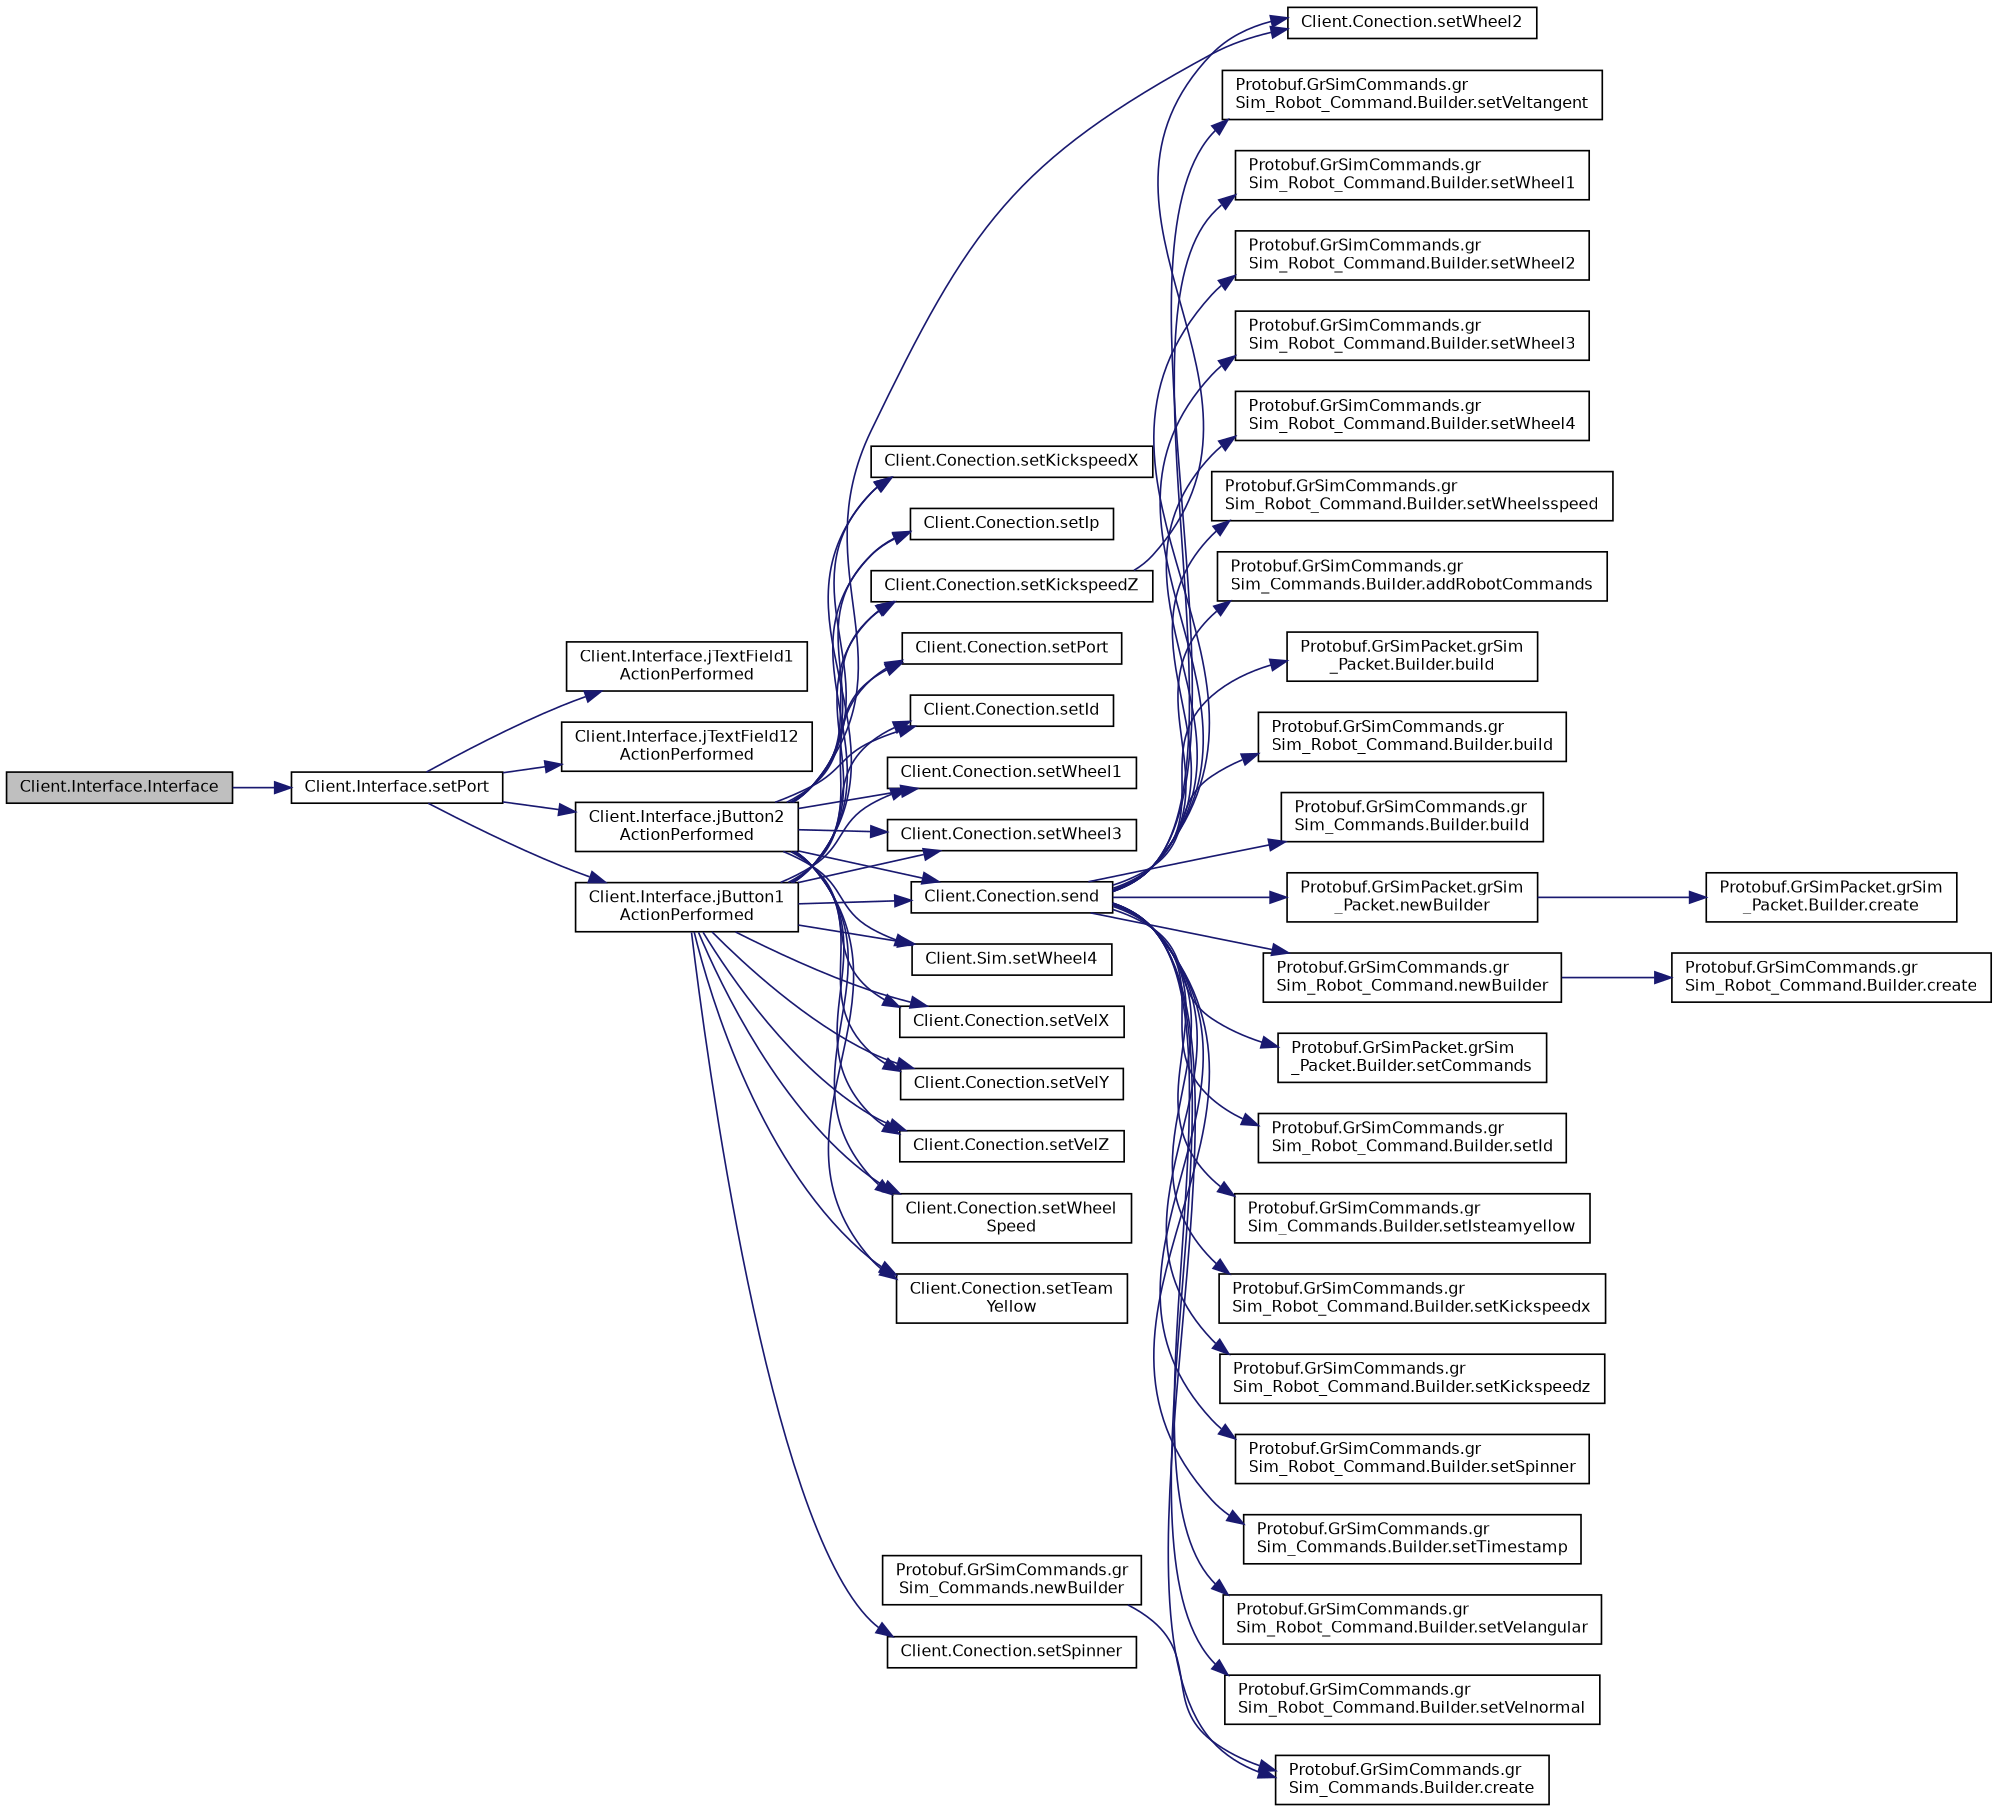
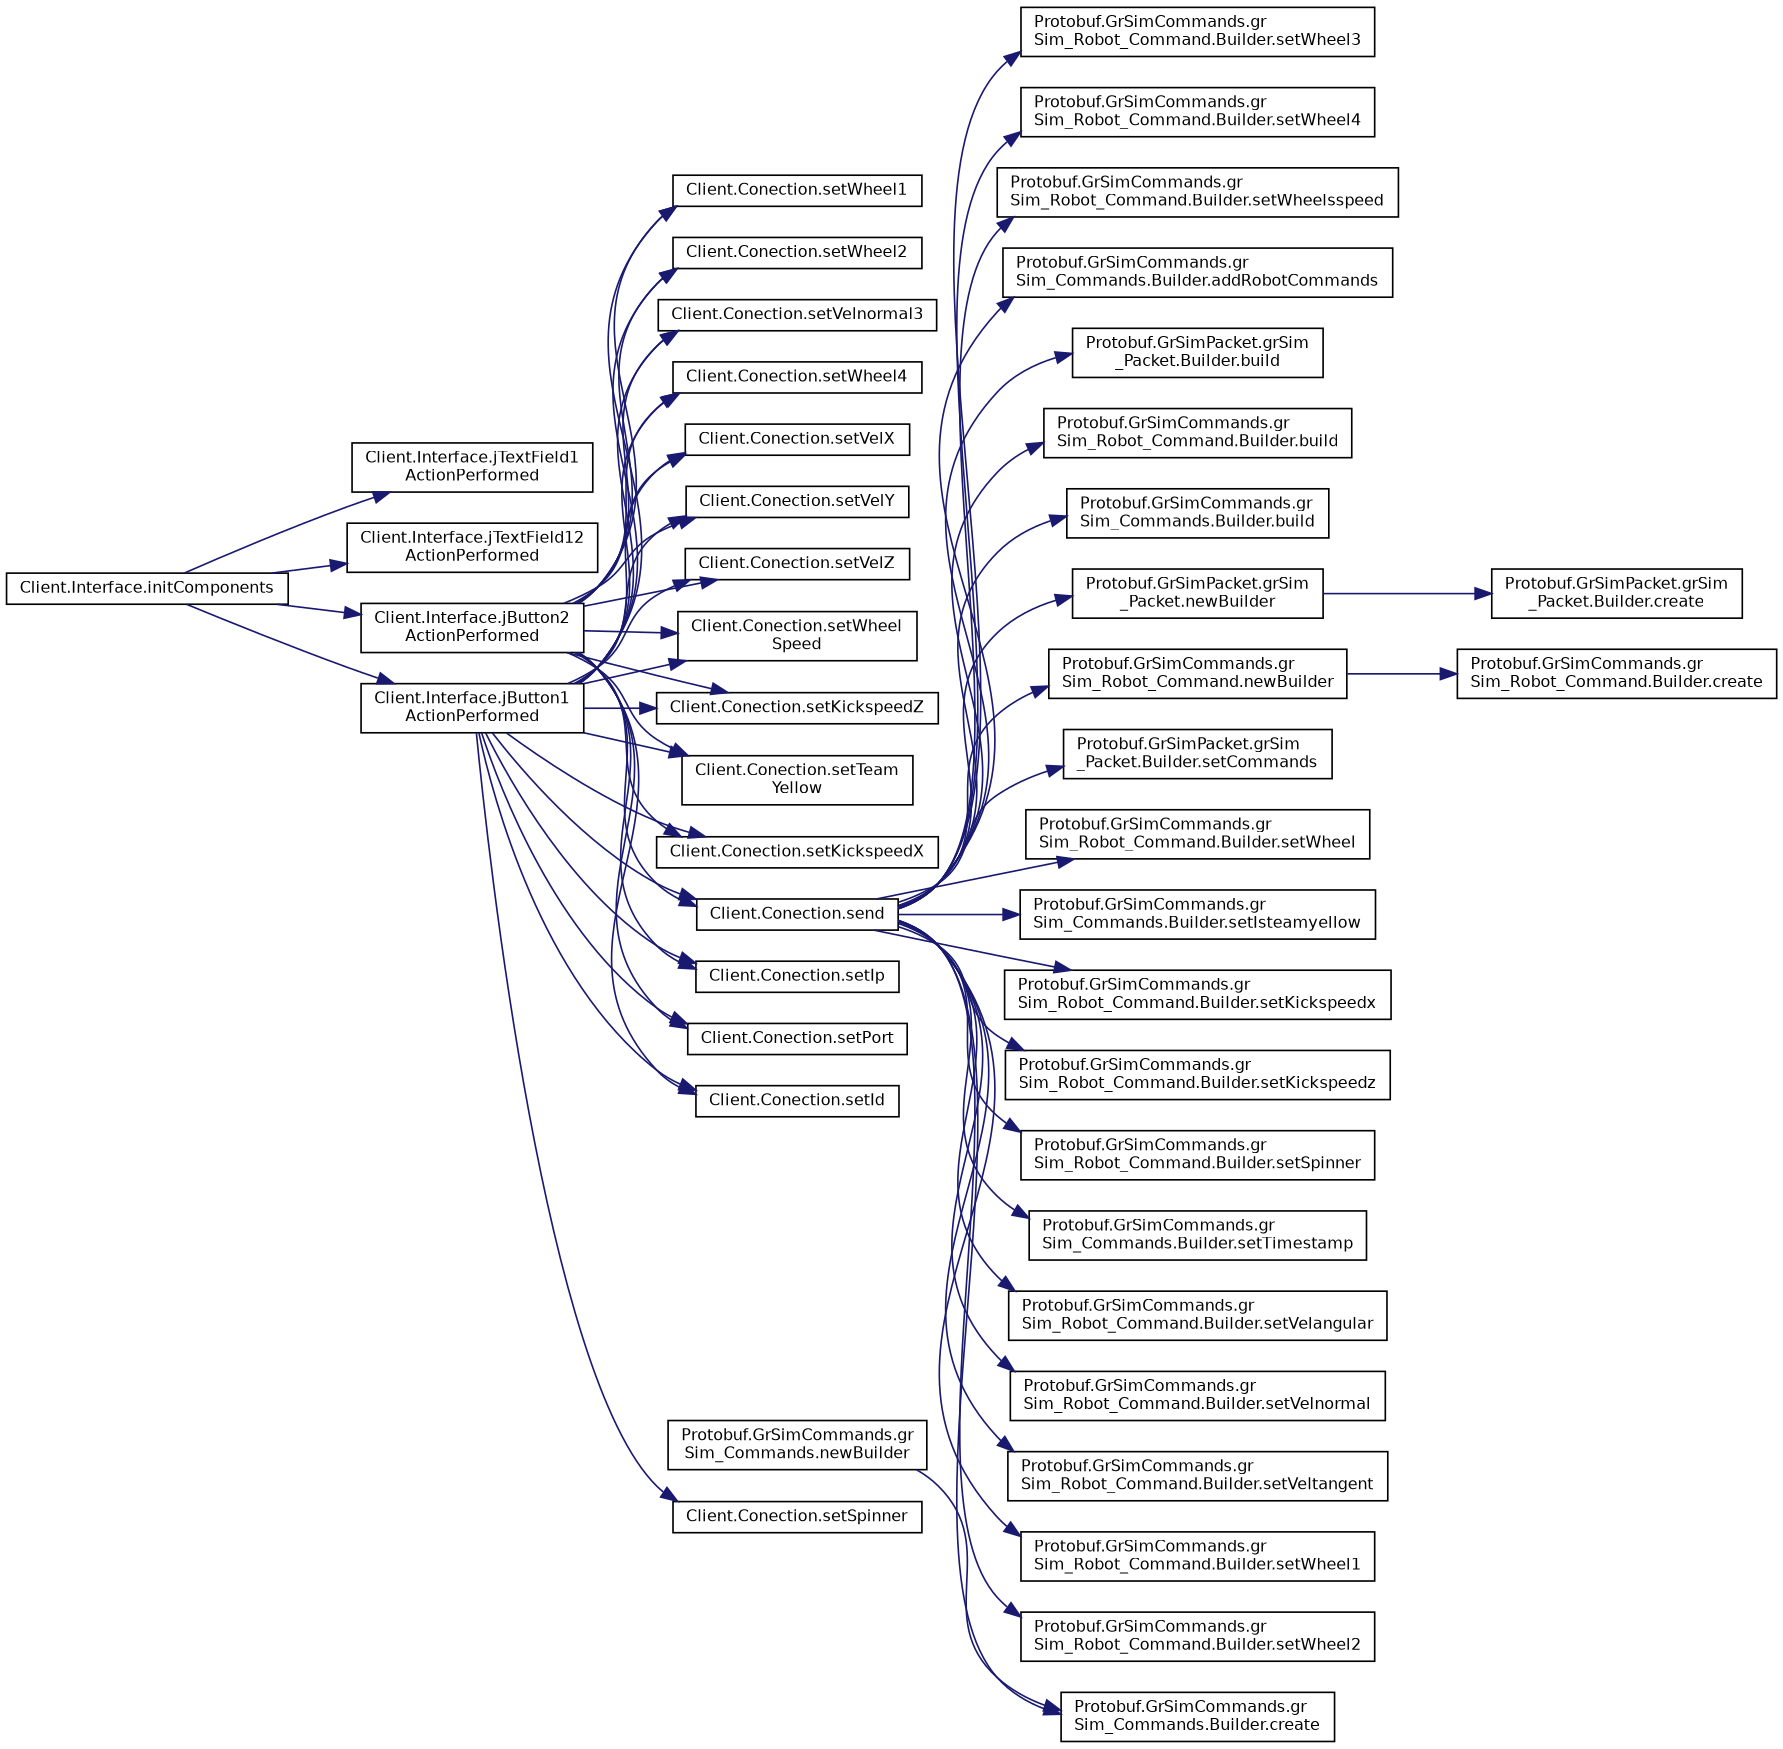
edge "Client.Conection.setKickspeedZ" -> "Client.Conection.setWheel2": now "Client.Interface.jButton1 ActionPerformed" -> "Client.Conection.setWheel2"
node "Client.Interface.Interface": removed
node "Client.Interface.setPort": label "Client.Interface.setPort" -> "Client.Interface.initComponents"
node "Client.Conection.setWheel3": label "Client.Conection.setWheel3" -> "Client.Conection.setVelnormal3"
node "Client.Sim.setWheel4": label "Client.Sim.setWheel4" -> "Client.Conection.setWheel4"
node "Protobuf.GrSimCommands.gr Sim_Robot_Command.Builder.setId": label "Protobuf.GrSimCommands.gr Sim_Robot_Command.Builder.setId" -> "Protobuf.GrSimCommands.gr Sim_Robot_Command.Builder.setWheel"
